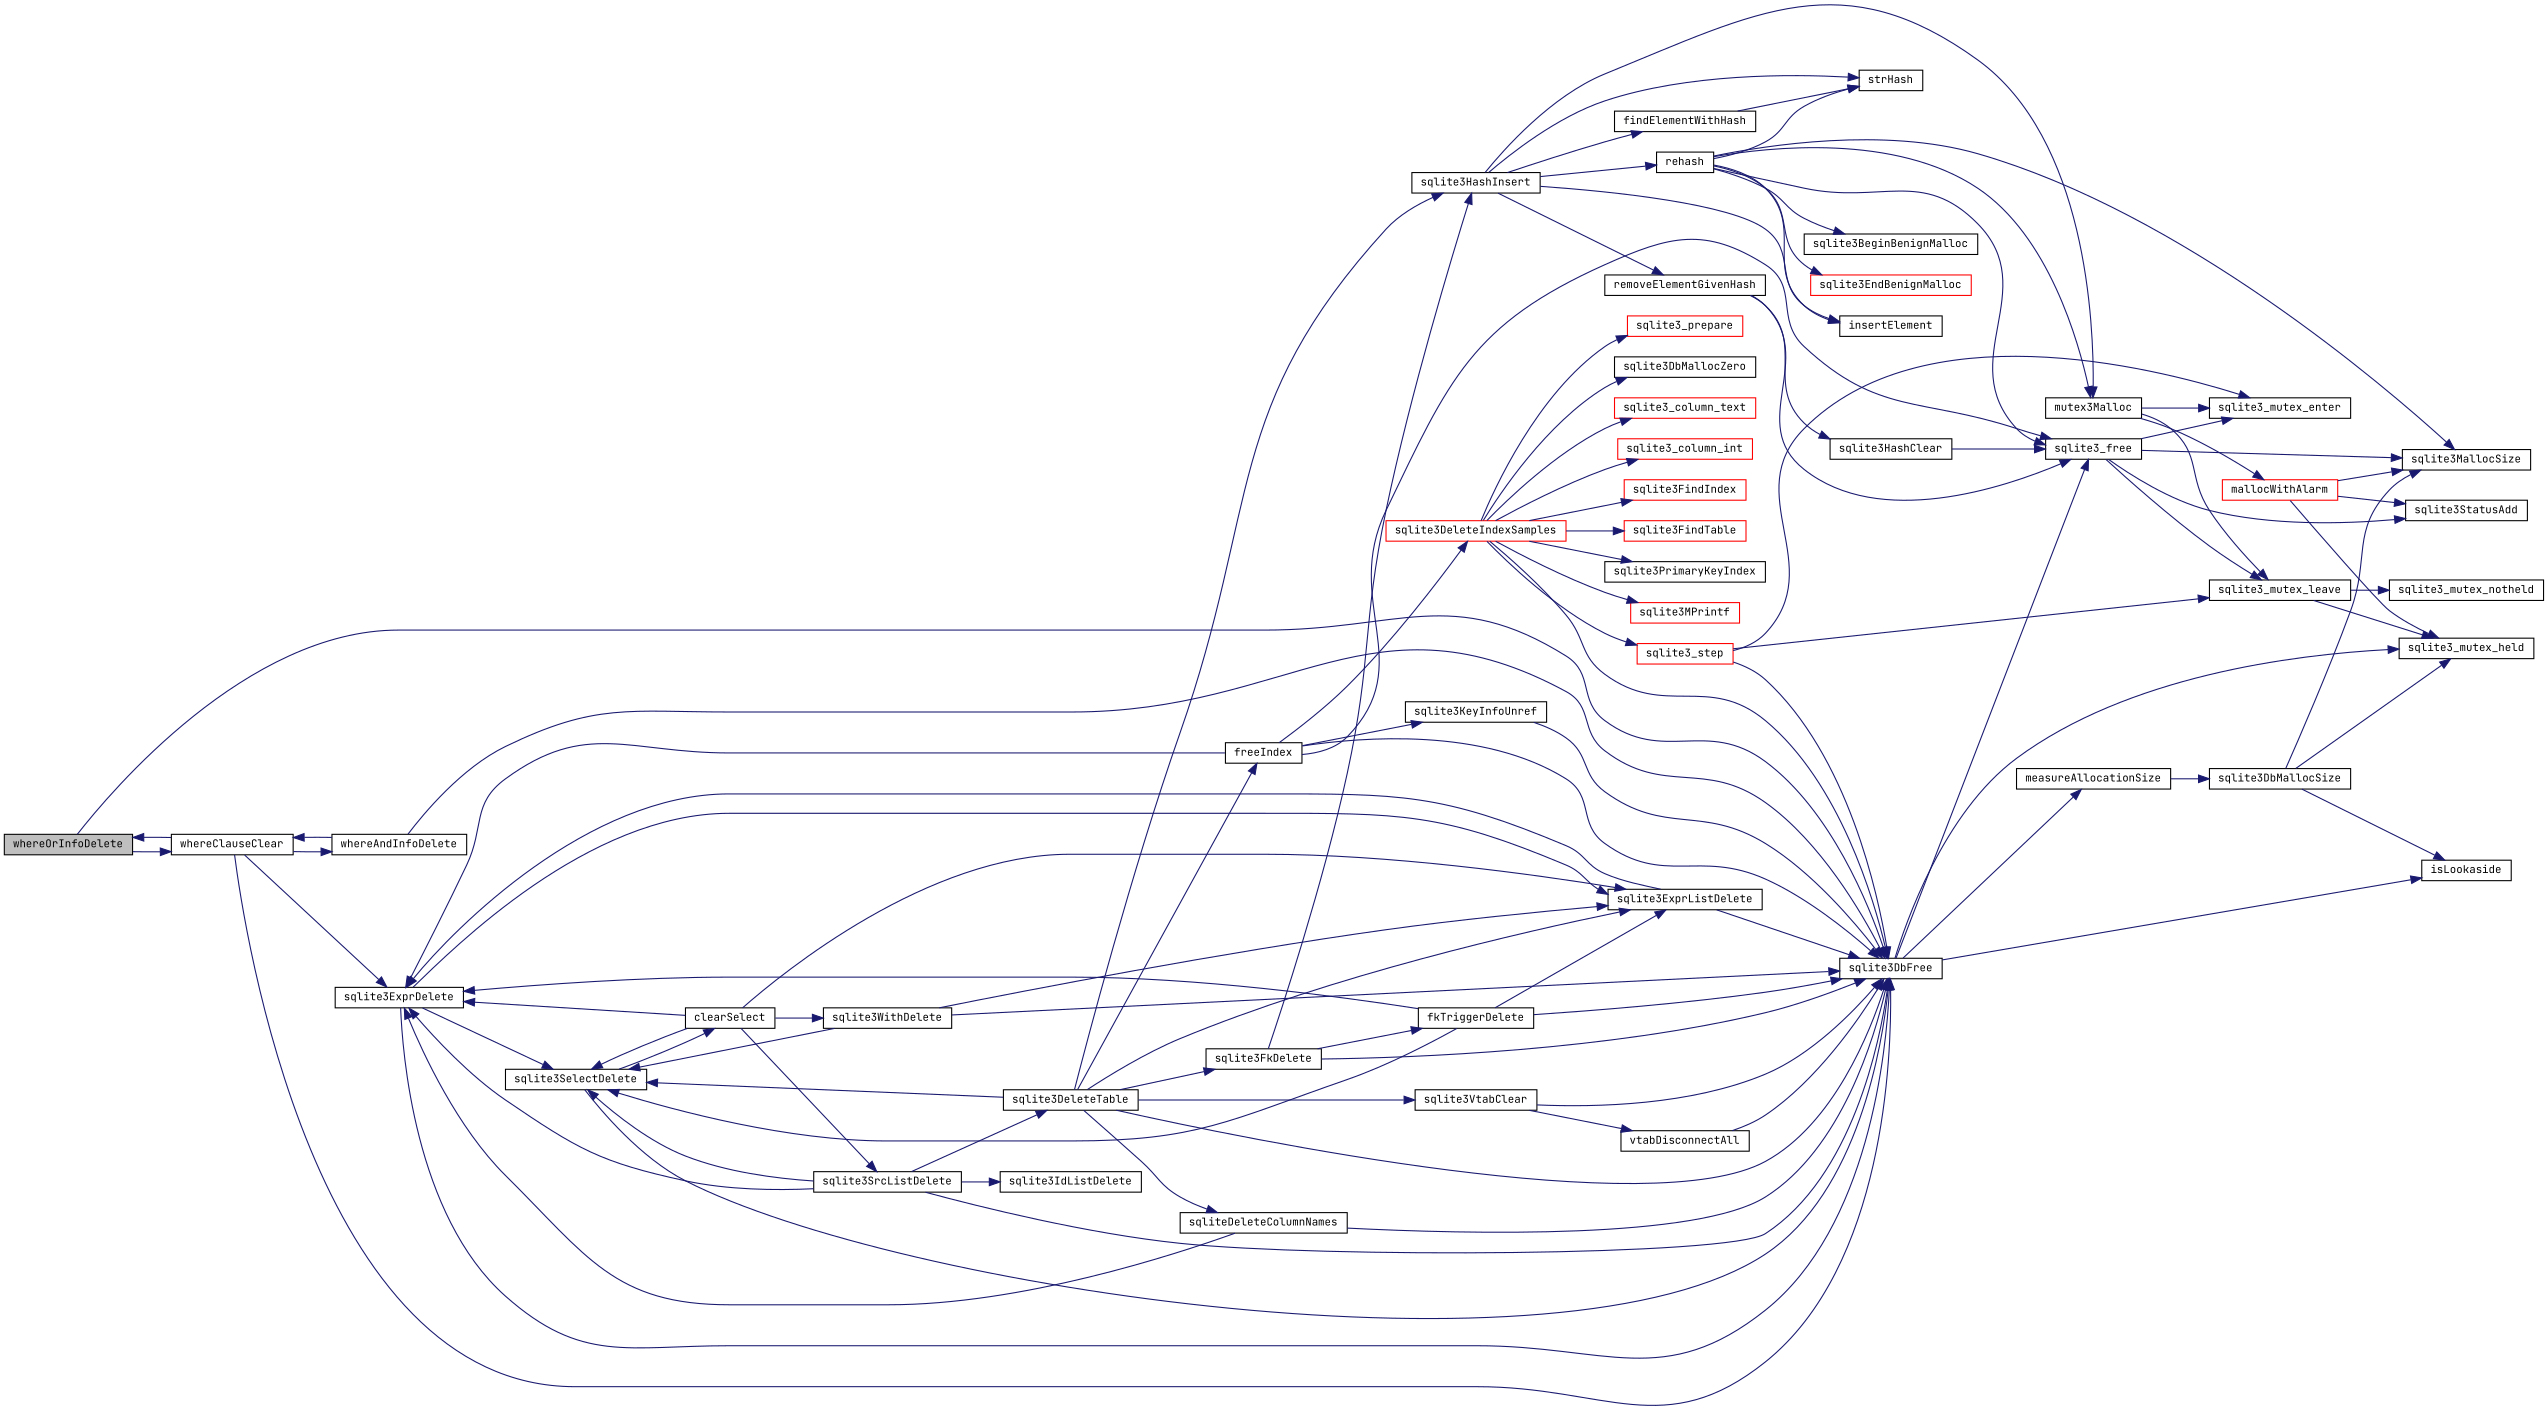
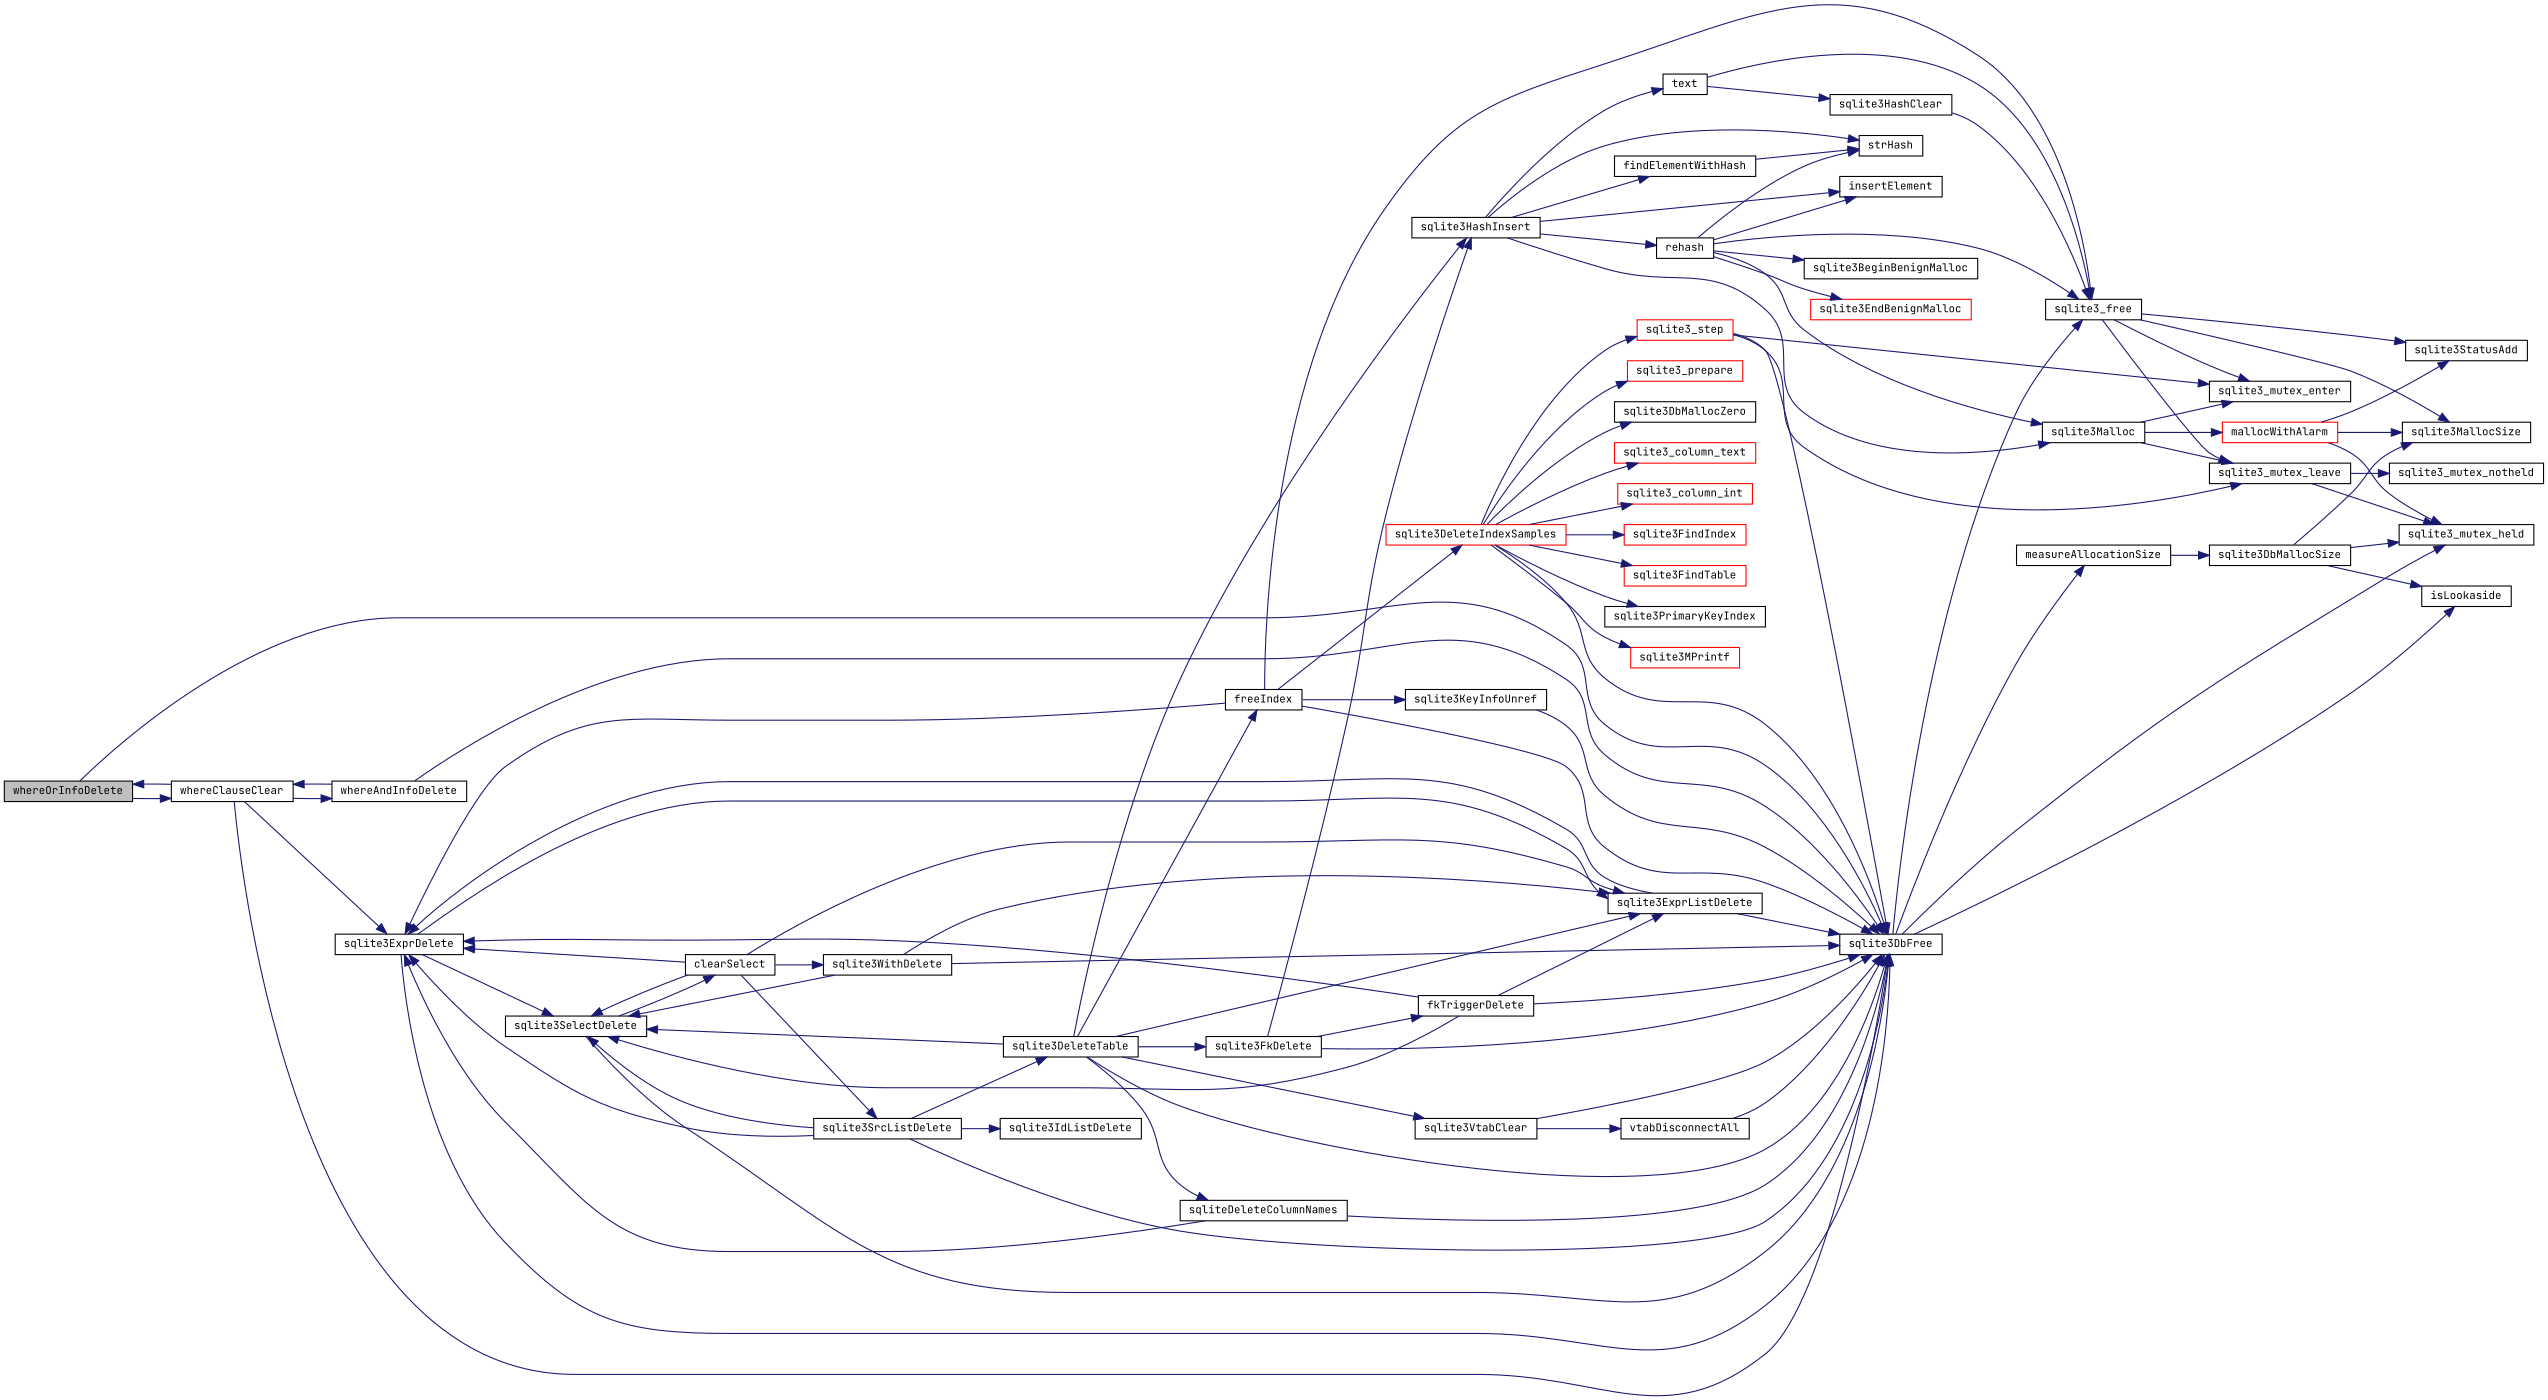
edge "rehash" -> "sqlite3MallocSize": removed
node "removeElementGivenHash": label "removeElementGivenHash" -> "text"
node "mutex3Malloc": label "mutex3Malloc" -> "sqlite3Malloc"
